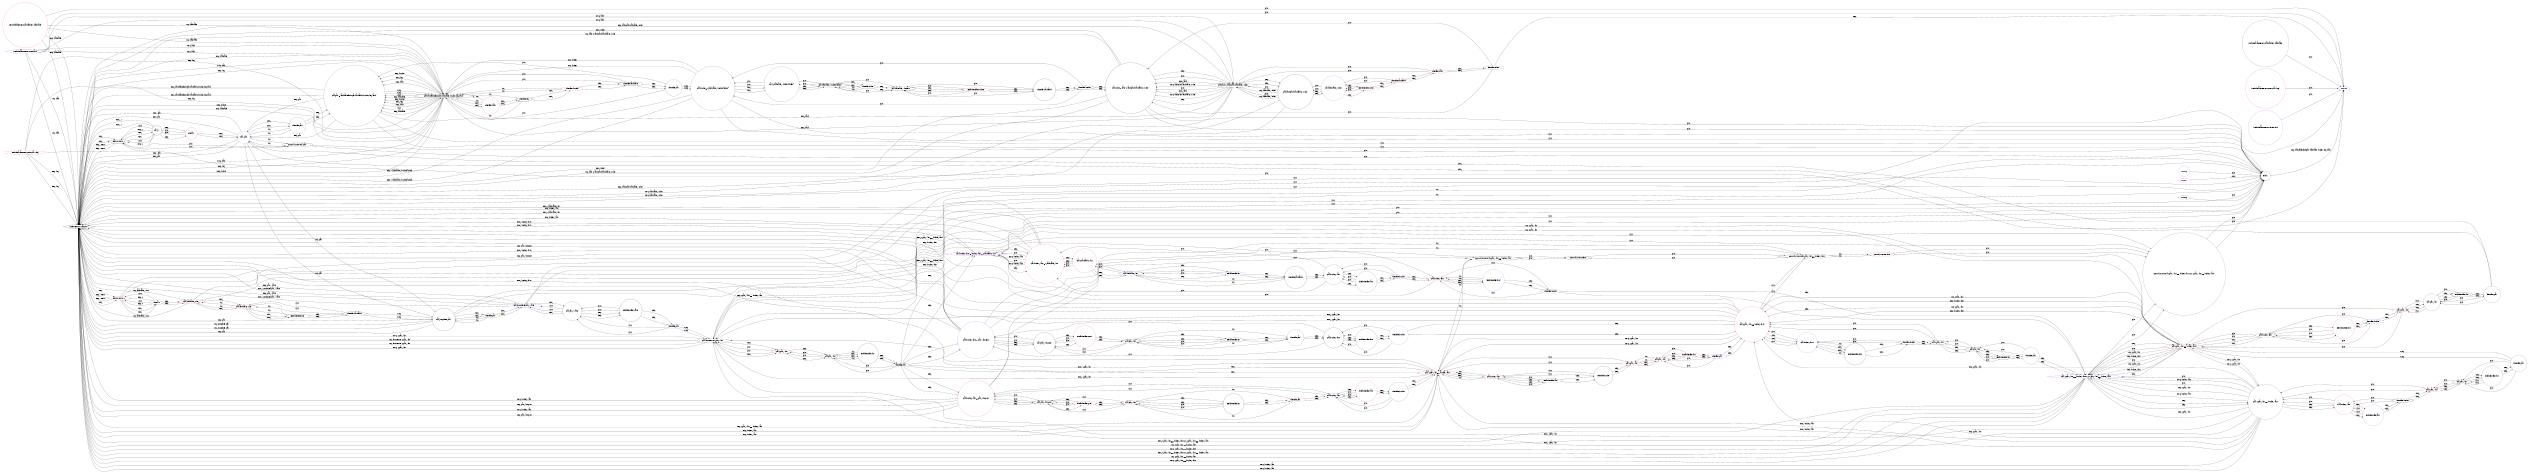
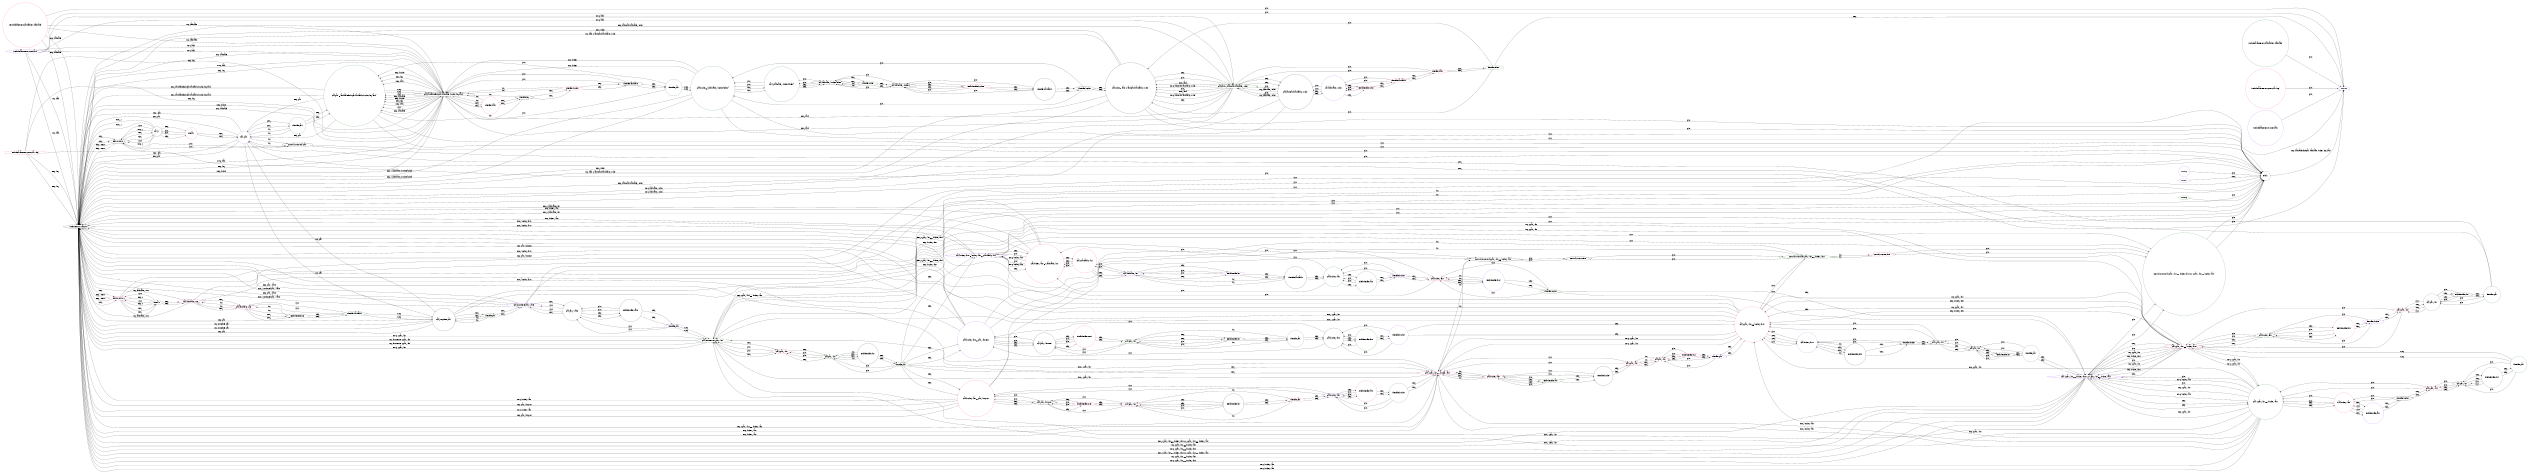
node "(MethodParameterOut,size_t size)": label "(MethodParameterOut,size_t size)" -> "(MethodParameterOut,size_t hash)"
